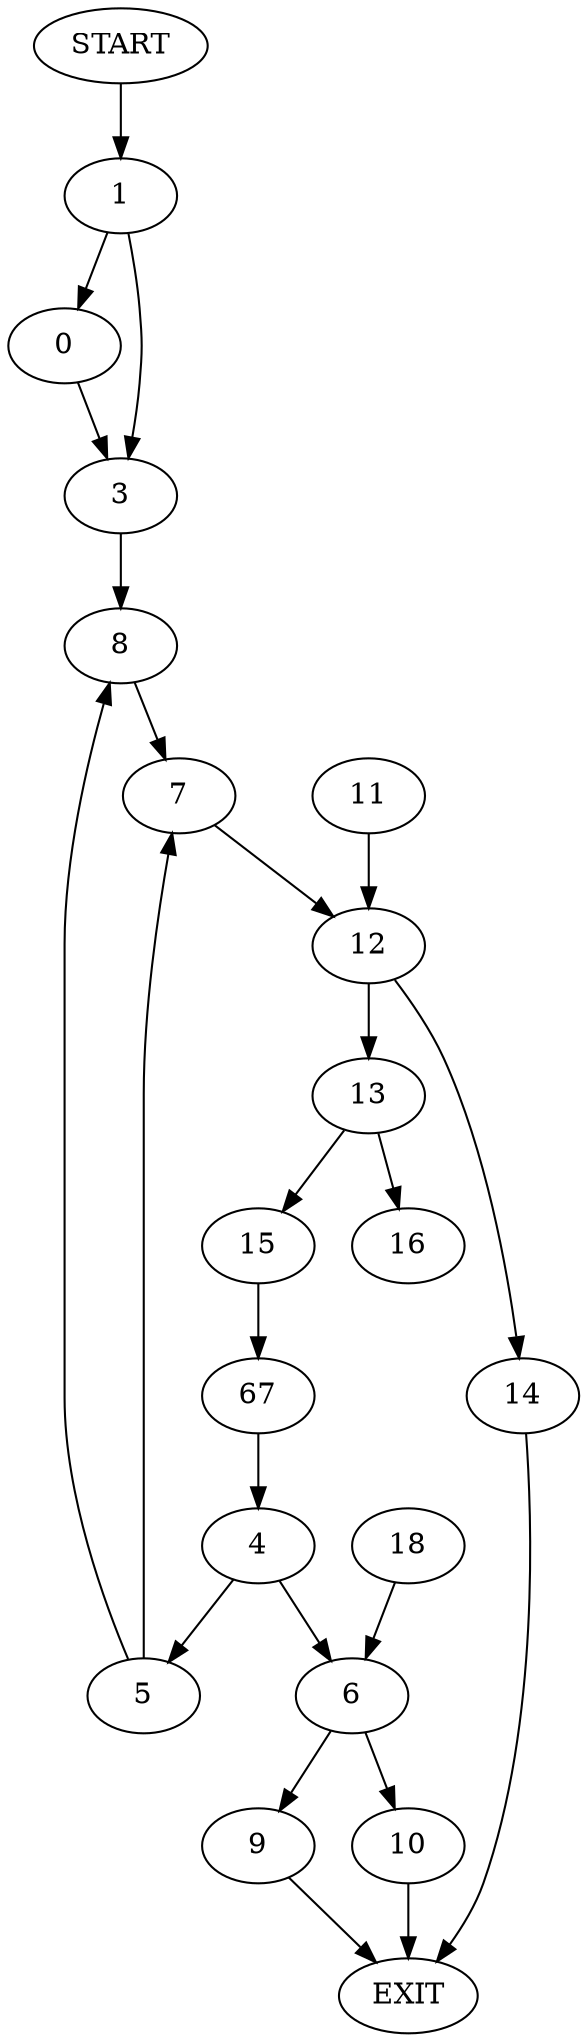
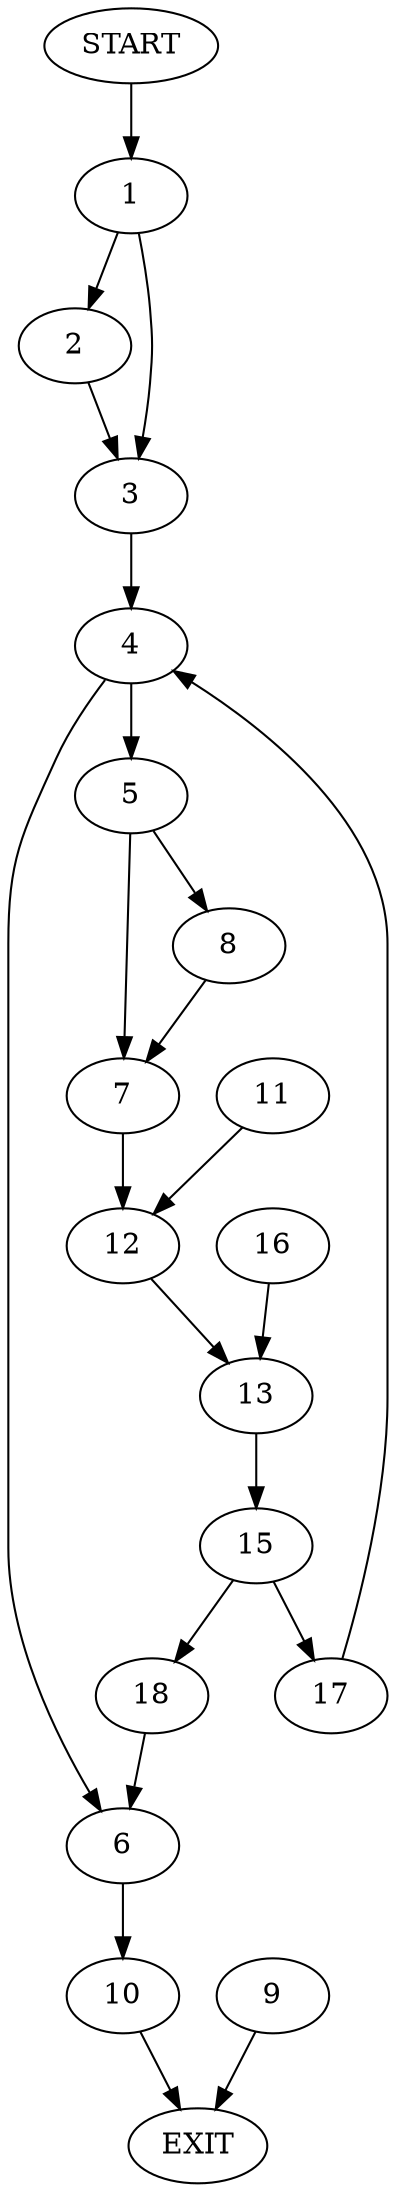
node "0": label "0" -> "2"
edge "3" -> "8": now "3" -> "4"
edge "13" -> "16": reversed
node "67": label "67" -> "17"
node "14": removed
edge "15" -> "18": added
edge "6" -> "9": removed
